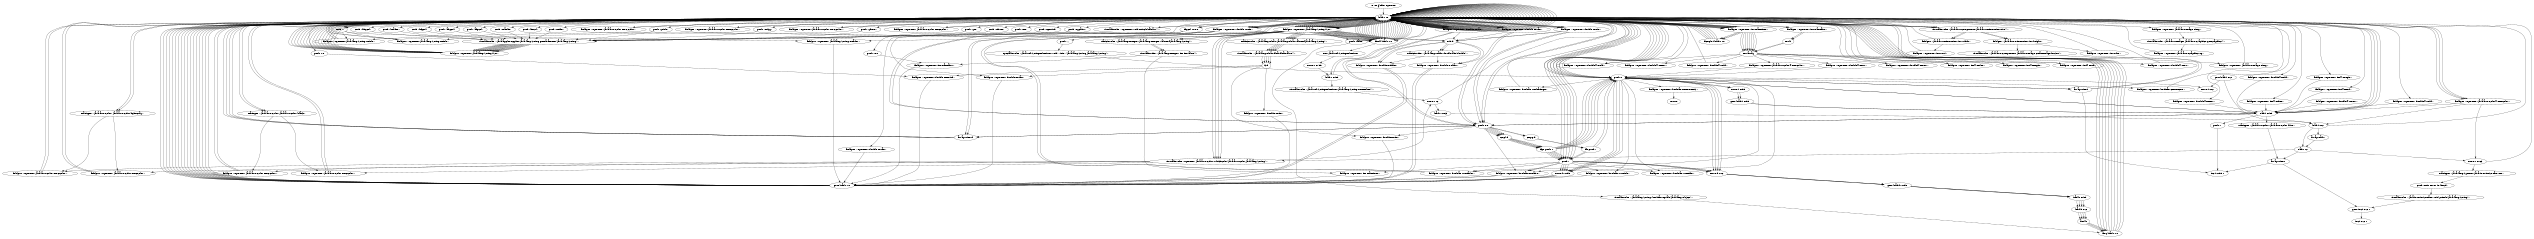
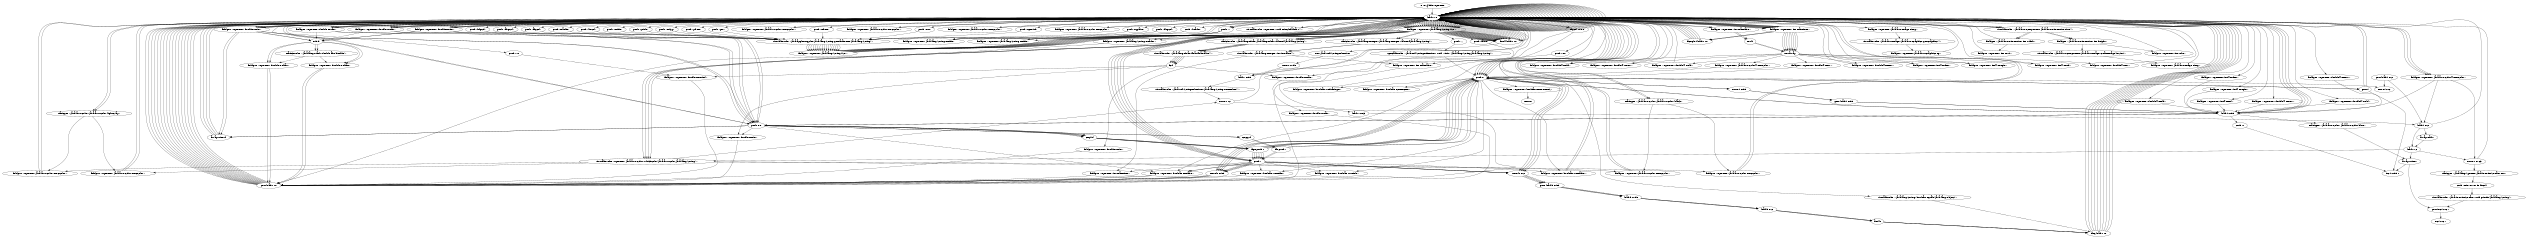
edge "load.r r0" -> "fieldget <xymeter: double[] YNew>": added
node "arraywrite.i": label "arraywrite.i" -> "goto.i"
edge "fieldput <xymeter: boolean WXTitle>" -> "goto load.r r0": added
